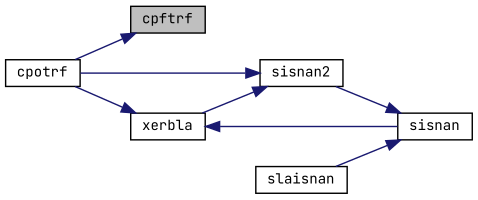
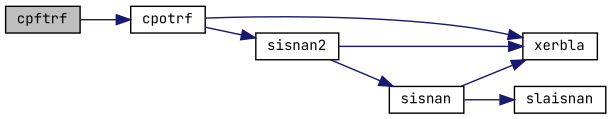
edge "cpotrf" -> "cpftrf": reversed
edge "xerbla" -> "sisnan2": reversed
edge "slaisnan" -> "sisnan": reversed
